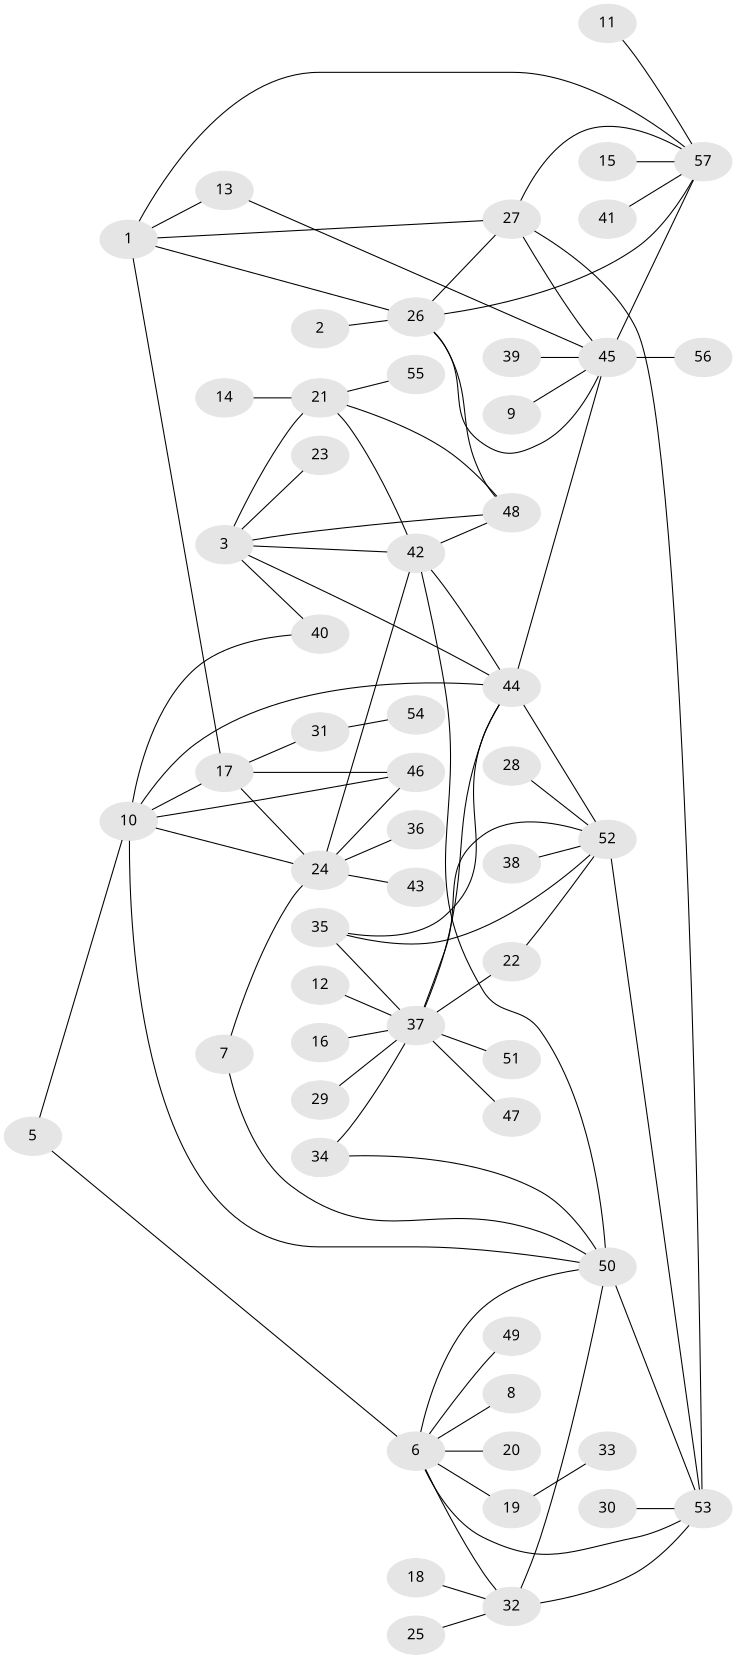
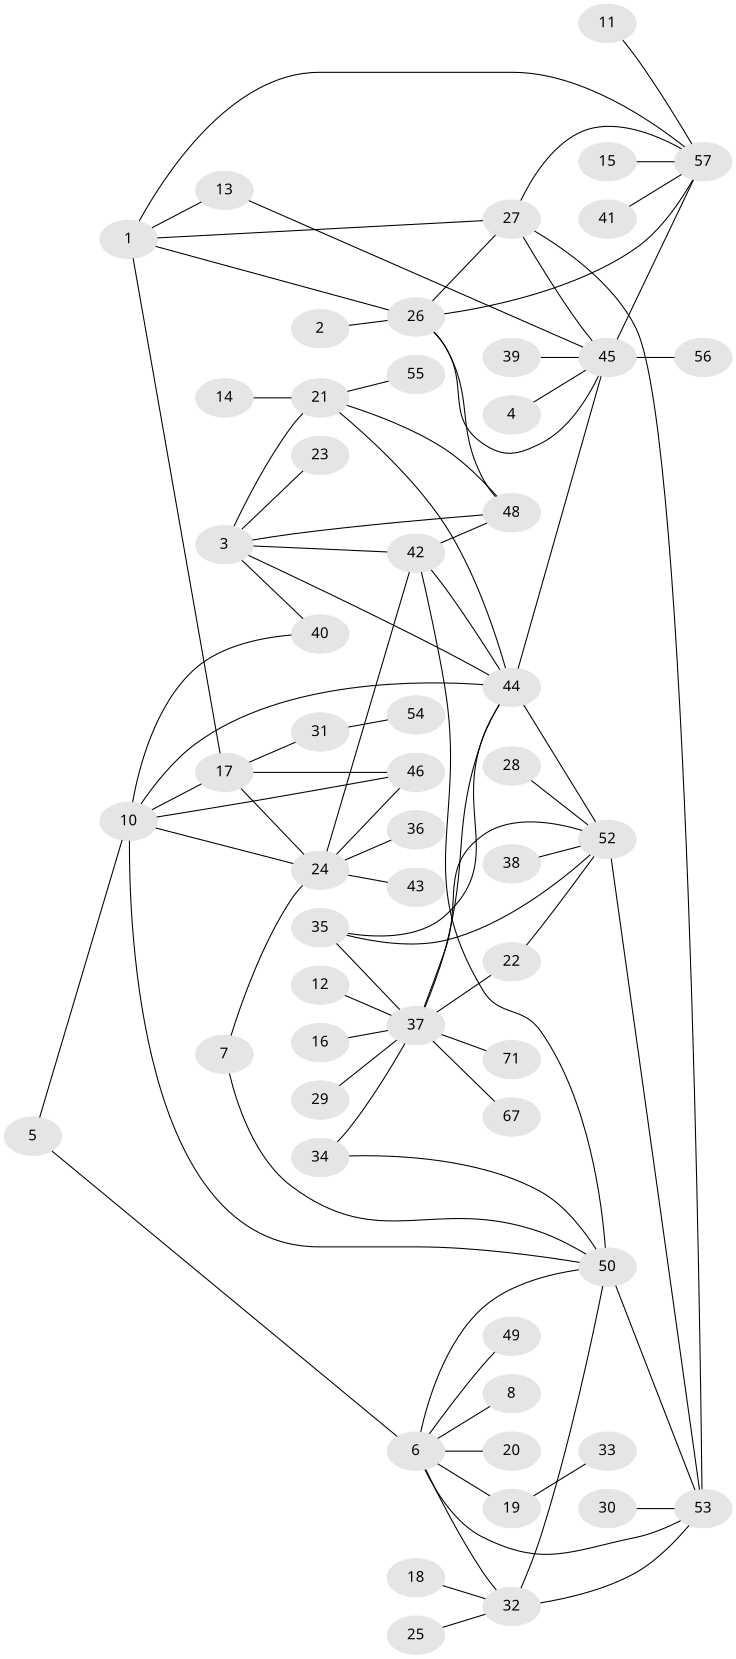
node "9": label "9" -> "4"
edge "21" -- "42": now "21" -- "44"
node "51": label "51" -> "71"
node "47": label "47" -> "67"
